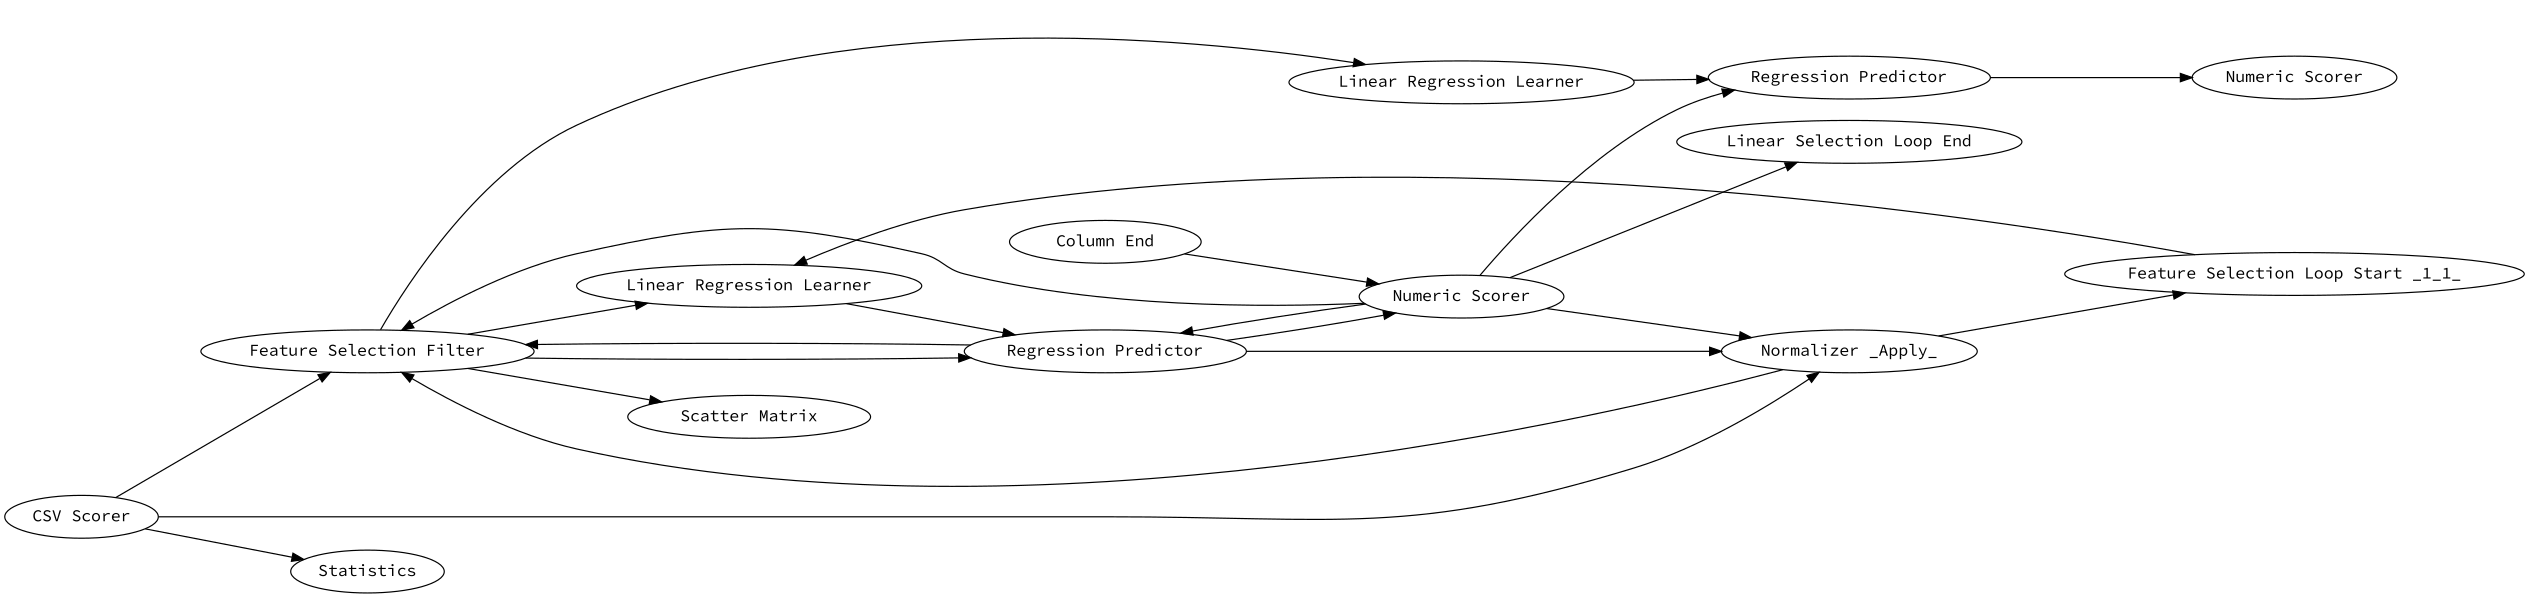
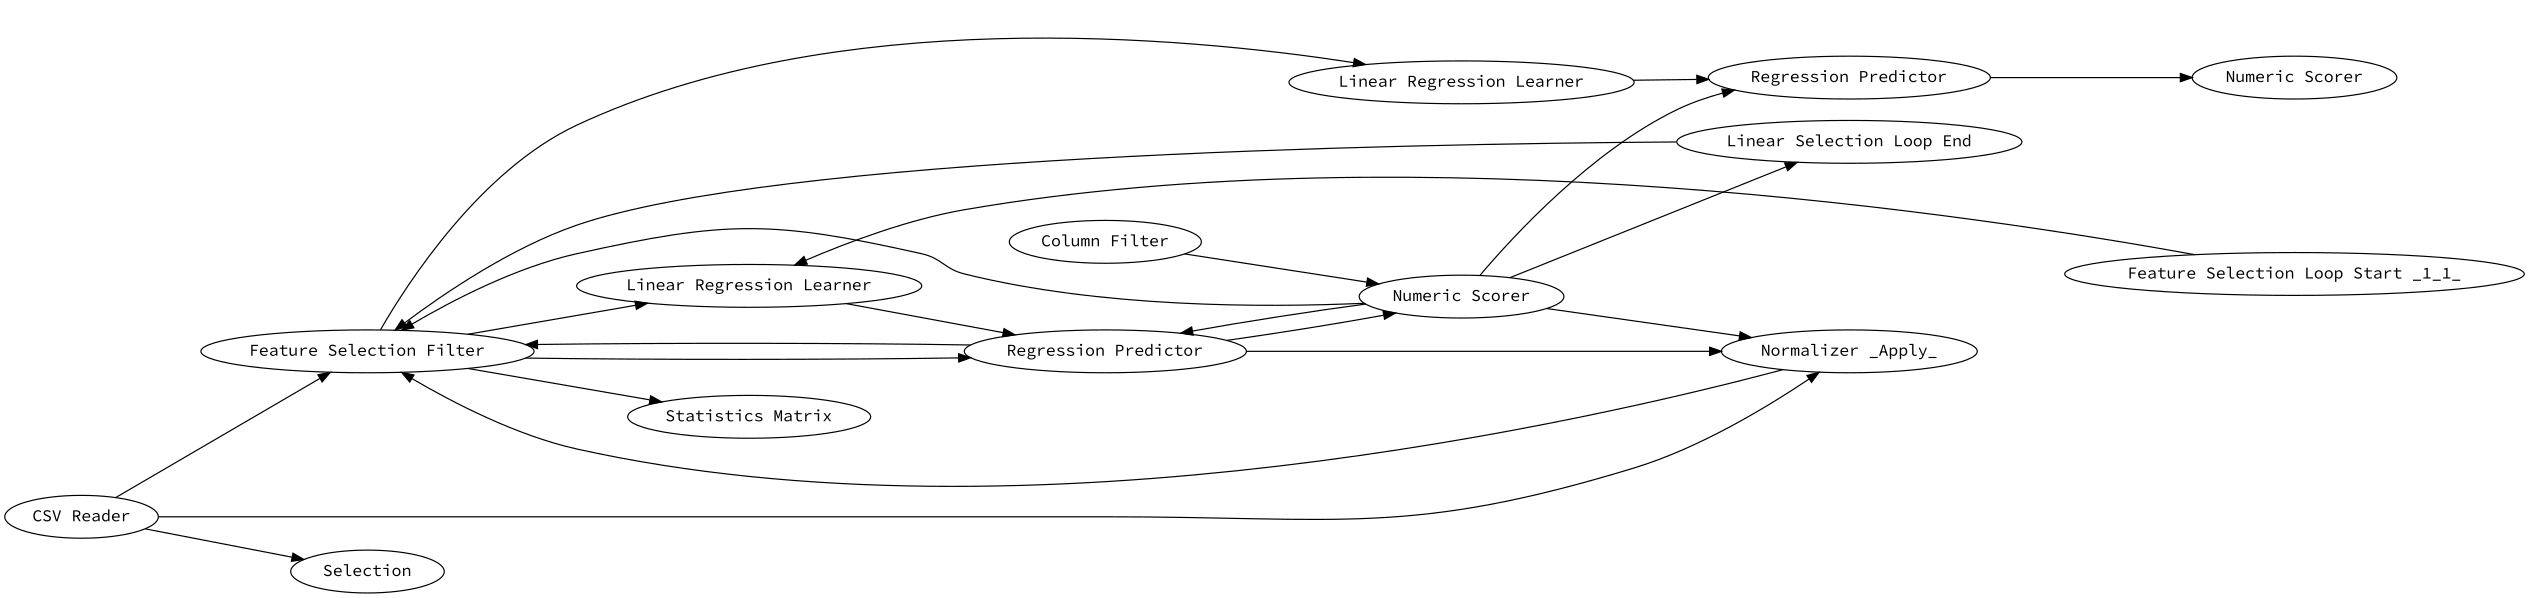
edge "Linear Selection Loop End" -> "Feature Selection Filter": added
node "Column End": label "Column End" -> "Column Filter"
edge "Normalizer _Apply_" -> "Feature Selection Loop Start _1_1_": removed
node "Scatter Matrix": label "Scatter Matrix" -> "Statistics Matrix"
node "CSV Scorer": label "CSV Scorer" -> "CSV Reader"
node "Statistics": label "Statistics" -> "Selection"
